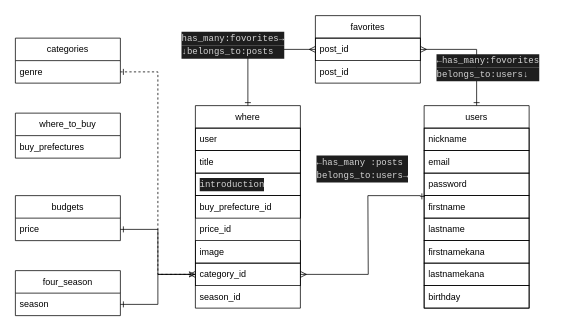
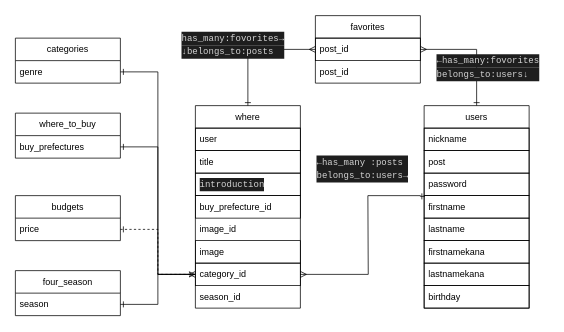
edge "genre" -- "category_id": style dashed -> solid
edge "category_id" -> "buy_prefectures": added
node "email": label "email" -> "post"
edge "category_id" -> "price": style solid -> dashed
node "price_id": label "price_id" -> "image_id"
